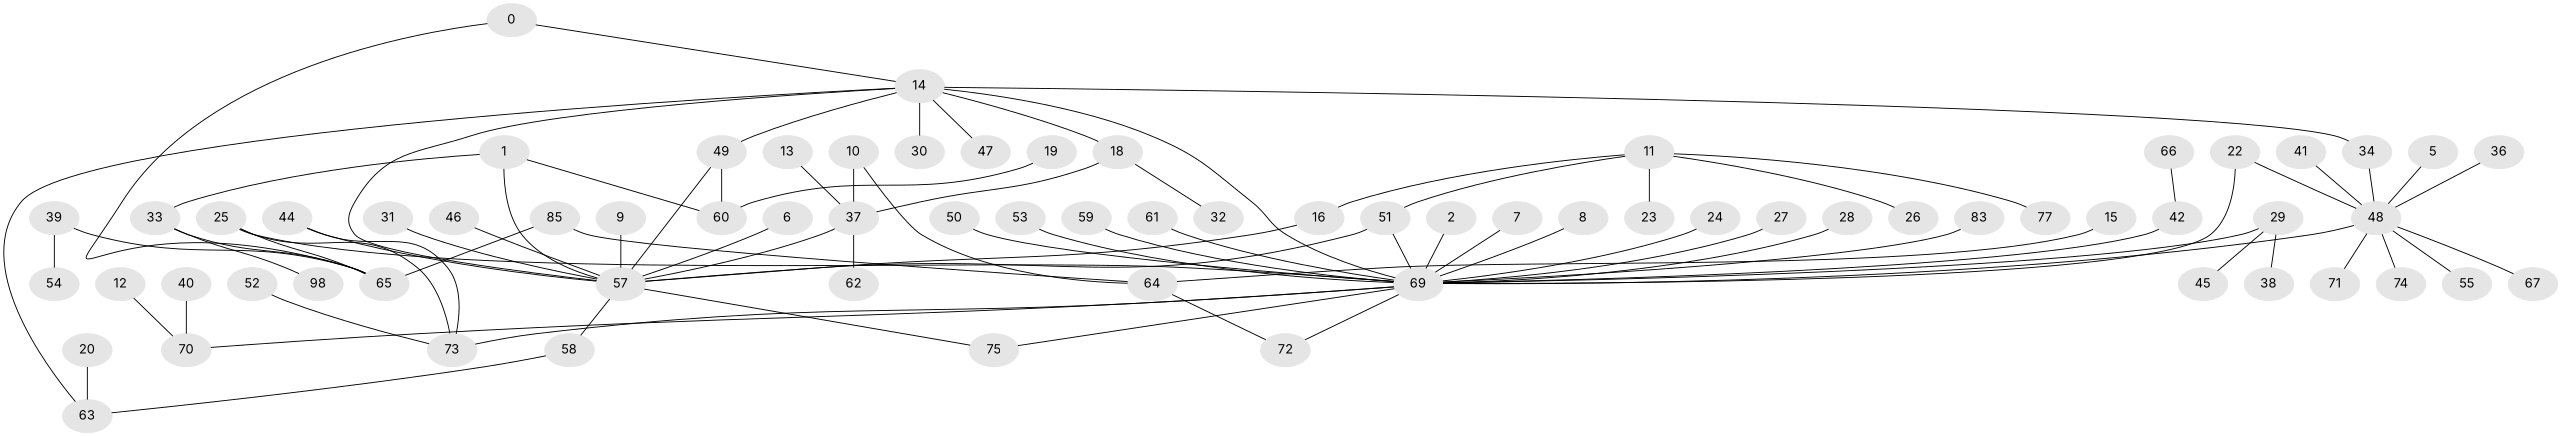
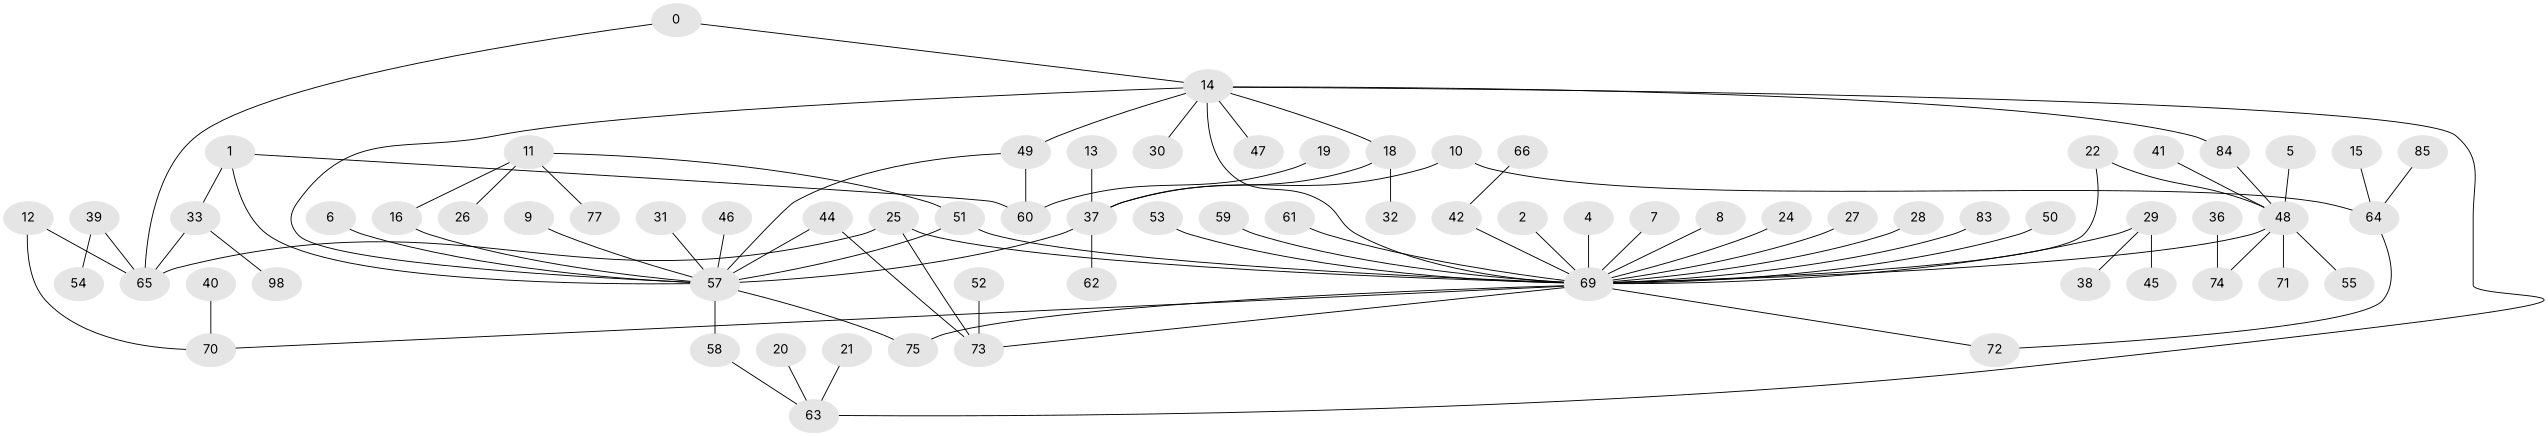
node "34": label "34" -> "84"
edge "36" -- "48": now "36" -- "74"
node "4": added
node "23": removed
edge "85" -- "65": now "12" -- "65"
node "67": removed
node "21": added
